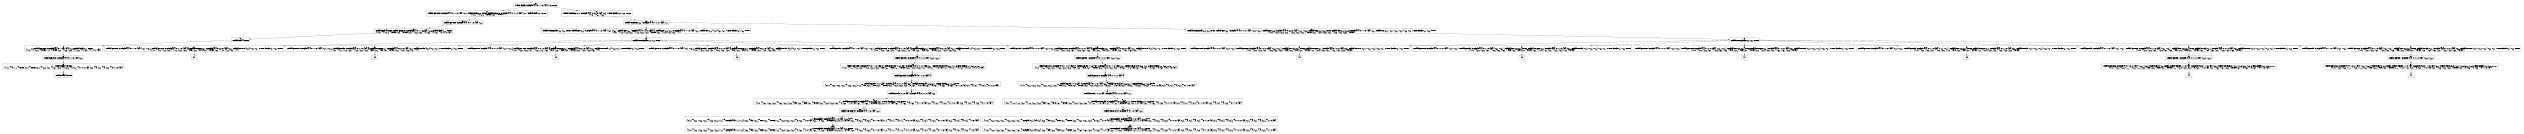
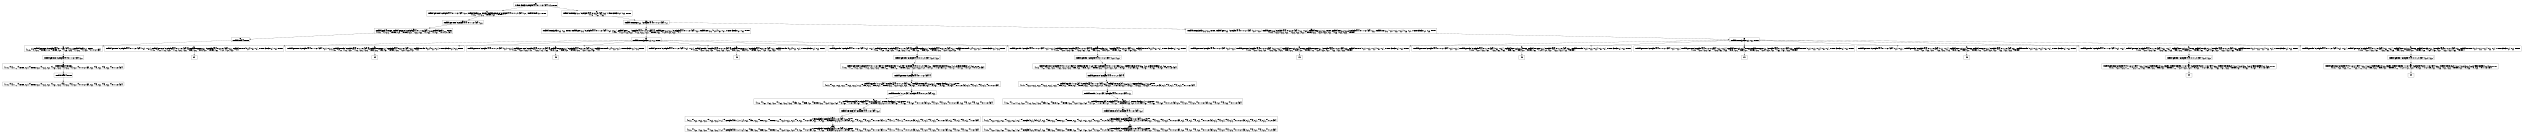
node "S": added
